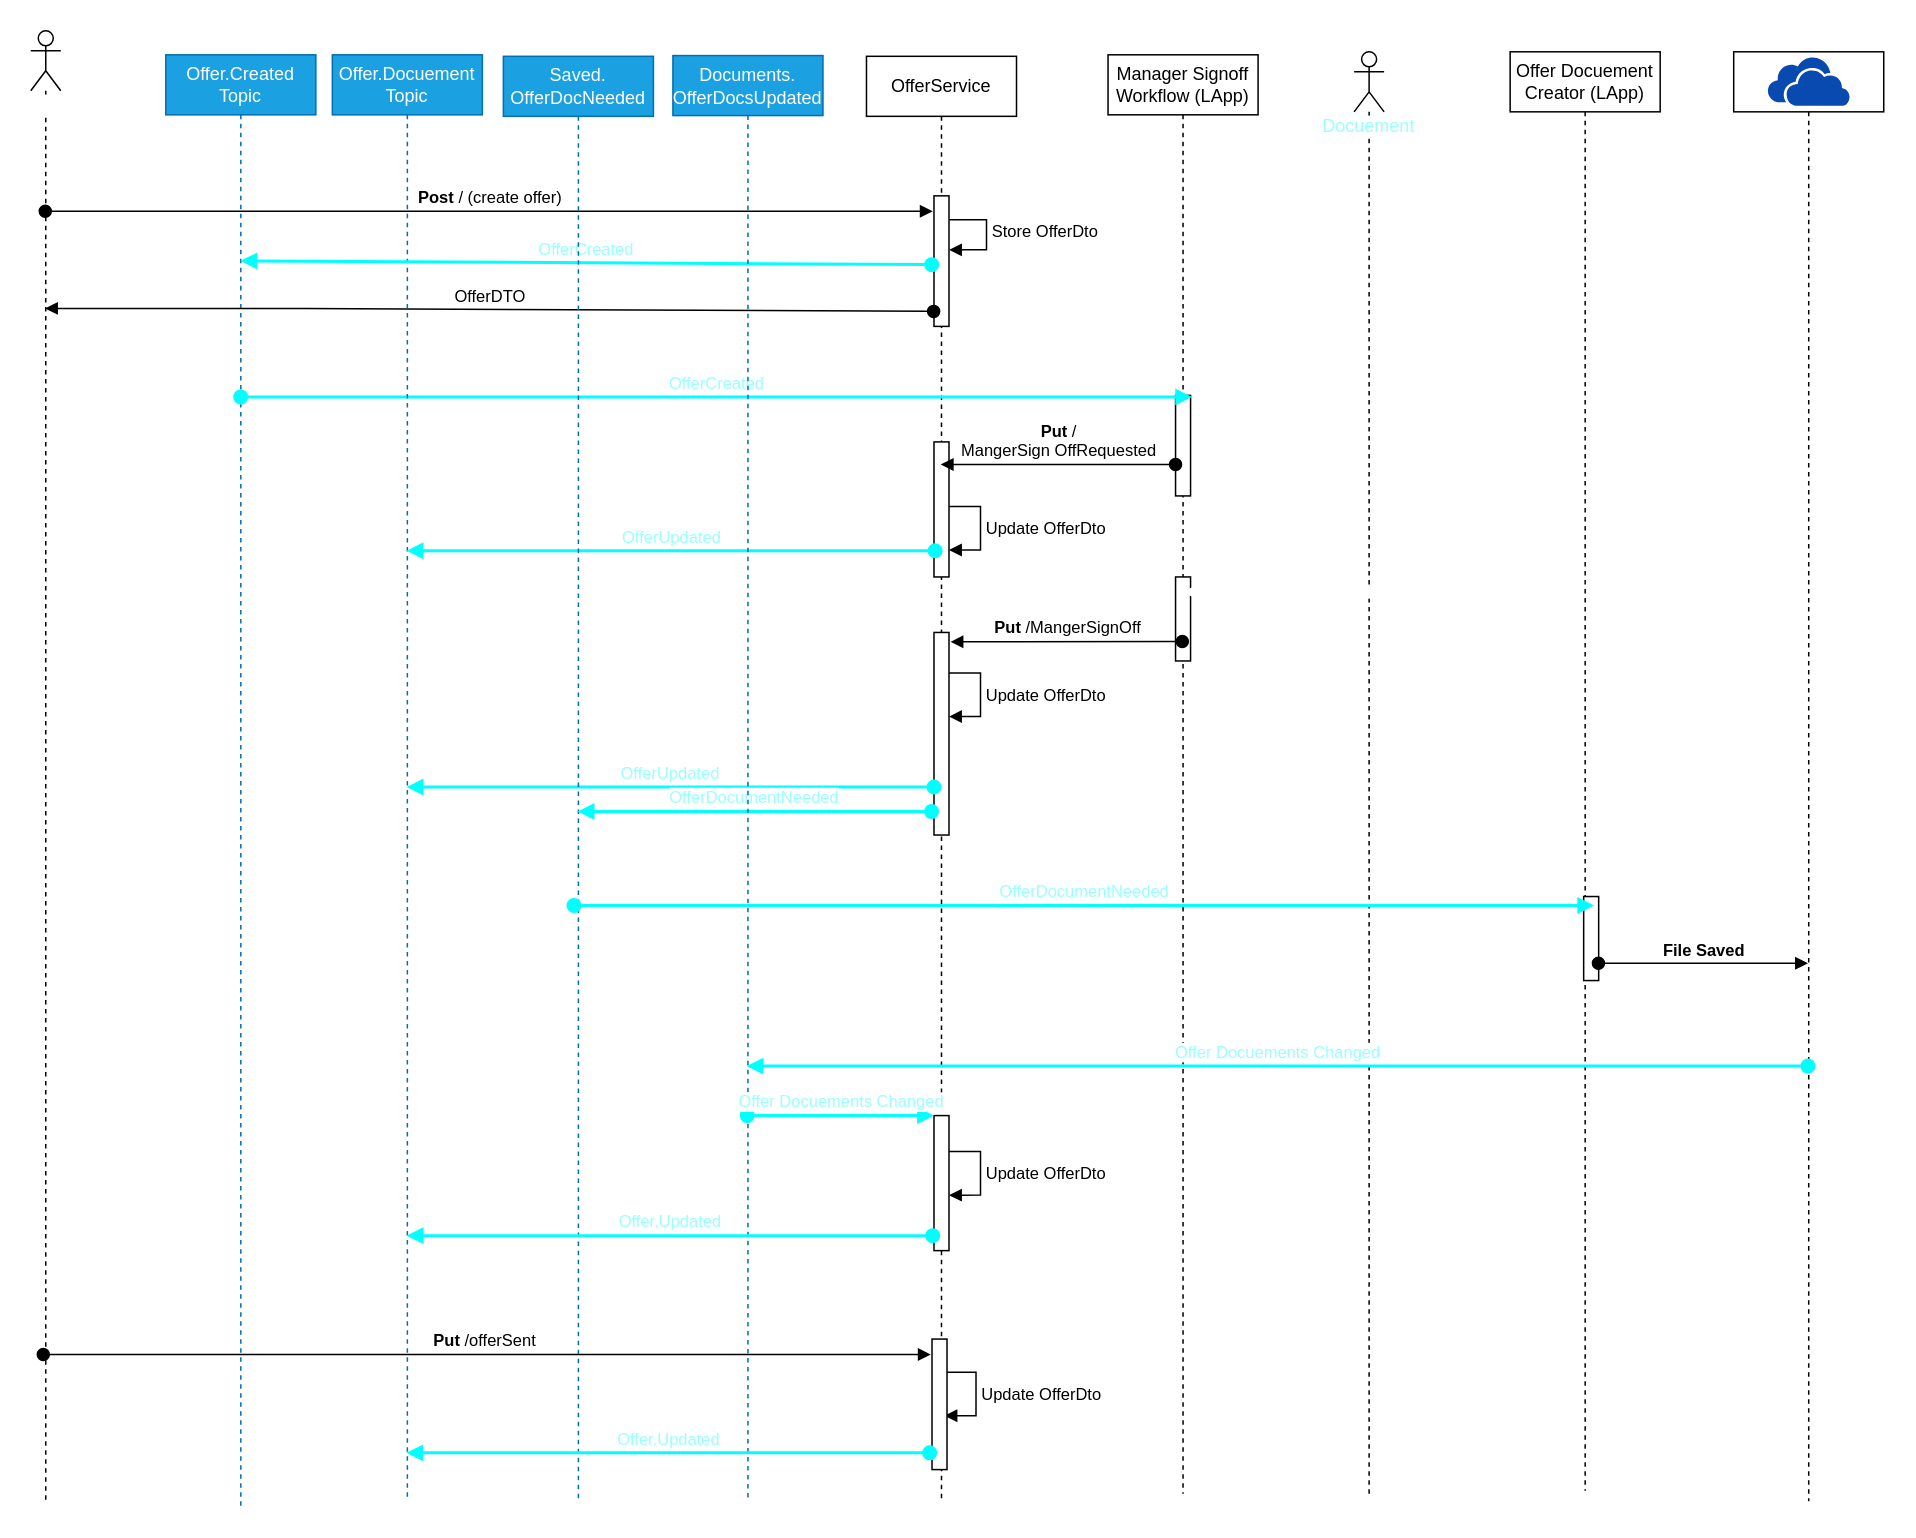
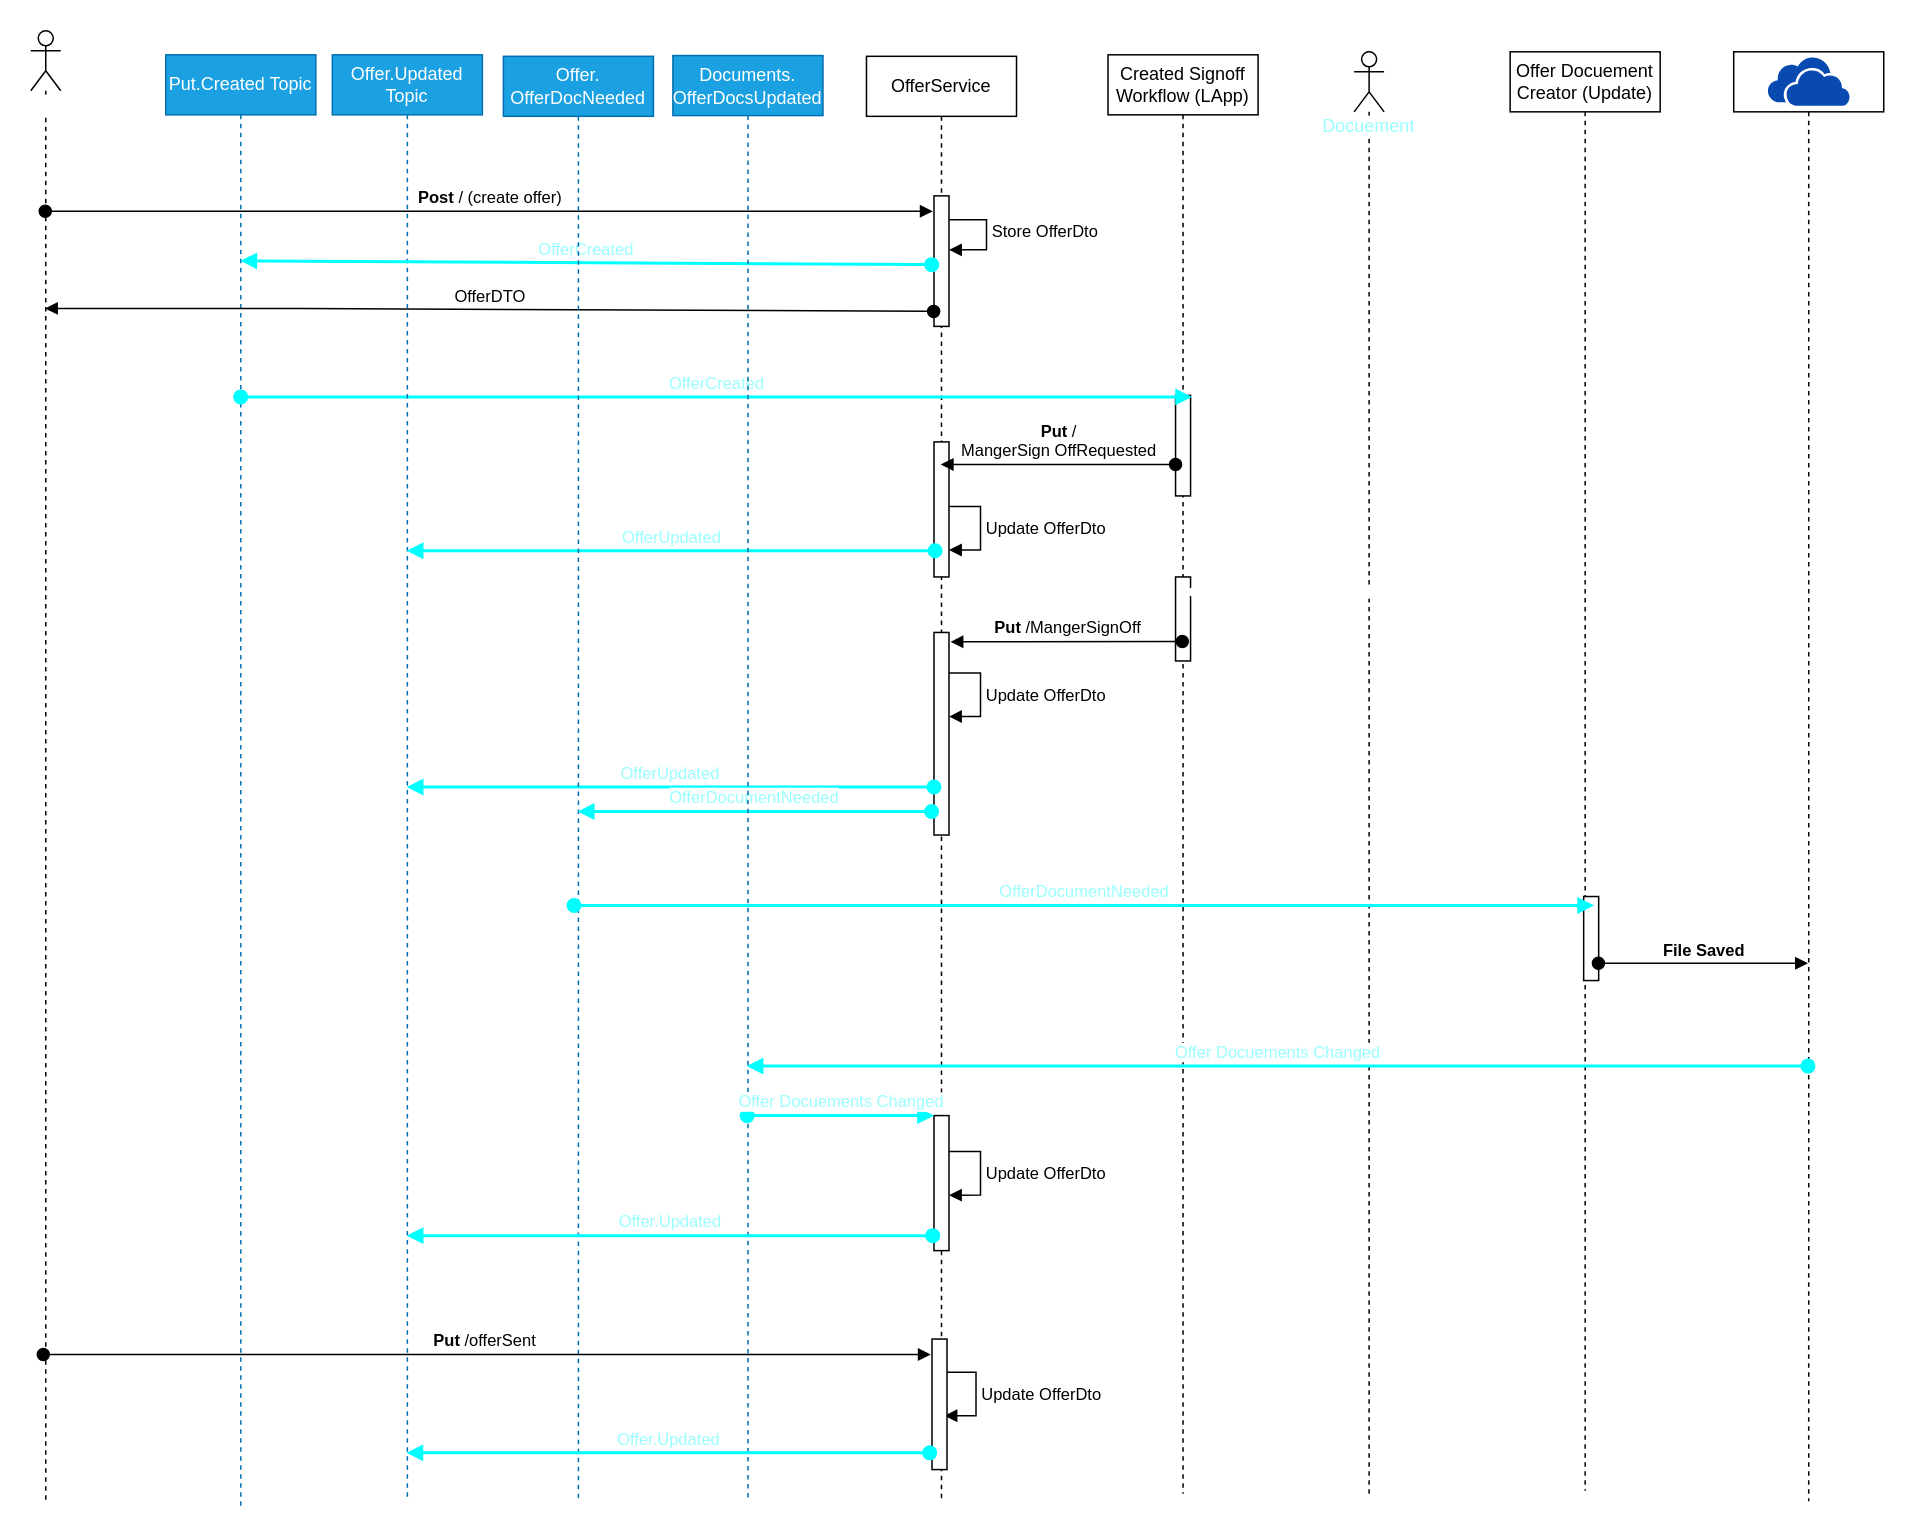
node "Offer Docuement Creator (LApp)": label "Offer Docuement Creator (LApp)" -> "Offer Docuement Creator (Update)"
node "Offer.Created Topic": label "Offer.Created Topic" -> "Put.Created Topic"
node "Offer.Docuement Topic": label "Offer.Docuement Topic" -> "Offer.Updated Topic"
node "Manager Signoff Workflow (LApp)": label "Manager Signoff Workflow (LApp)" -> "Created Signoff Workflow (LApp)"
node "Saved. OfferDocNeeded": label "Saved. OfferDocNeeded" -> "Offer. OfferDocNeeded"
